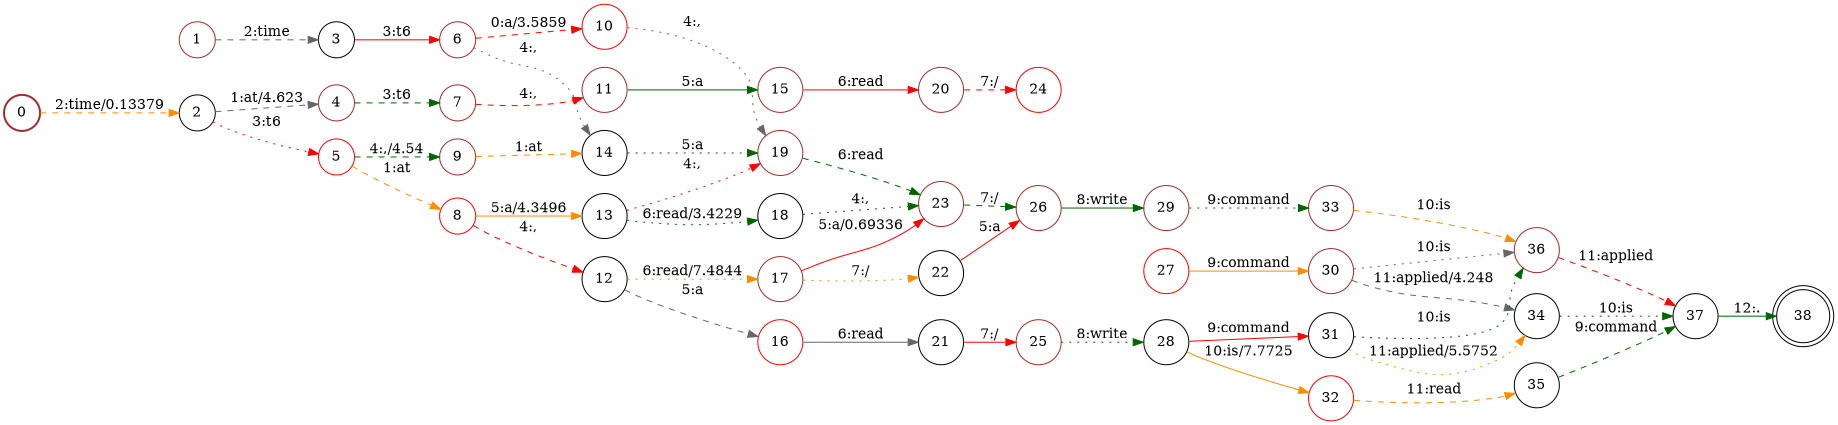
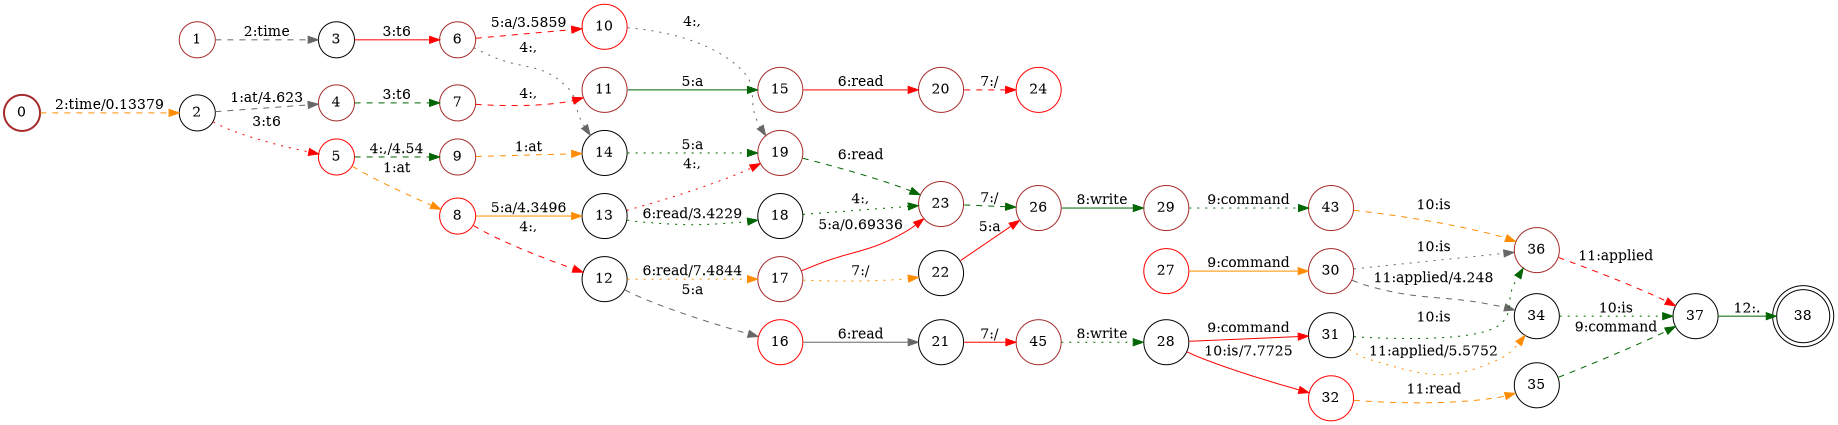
edge "6" -> "10": label "0:a/3.5859" -> "5:a/3.5859"
node "33": label "33" -> "43"
node "25": label "25" -> "45"
edge "28" -> "32": color darkorange -> red
